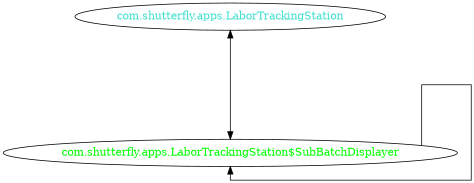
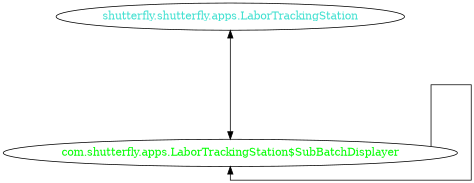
node "com.shutterfly.apps.LaborTrackingStation": label "com.shutterfly.apps.LaborTrackingStation" -> "shutterfly.shutterfly.apps.LaborTrackingStation"
